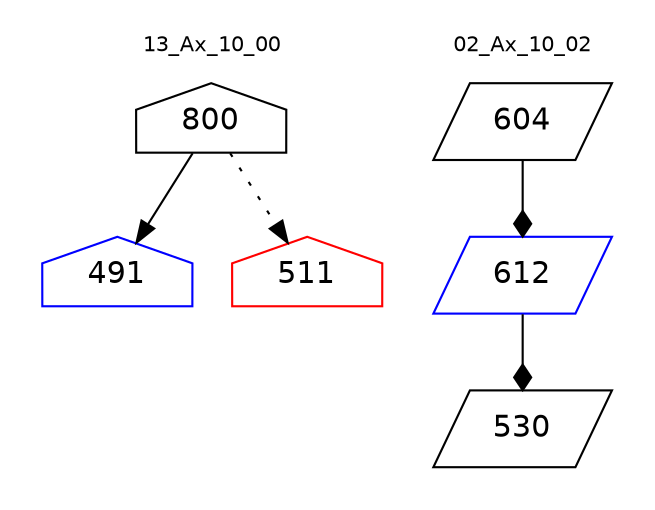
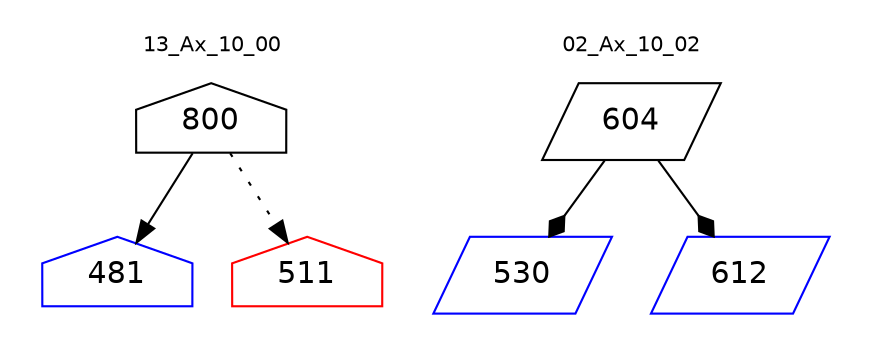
node "491": label "491" -> "481"
edge "612" -> "530": now "604" -> "530"
node "530": color black -> blue
